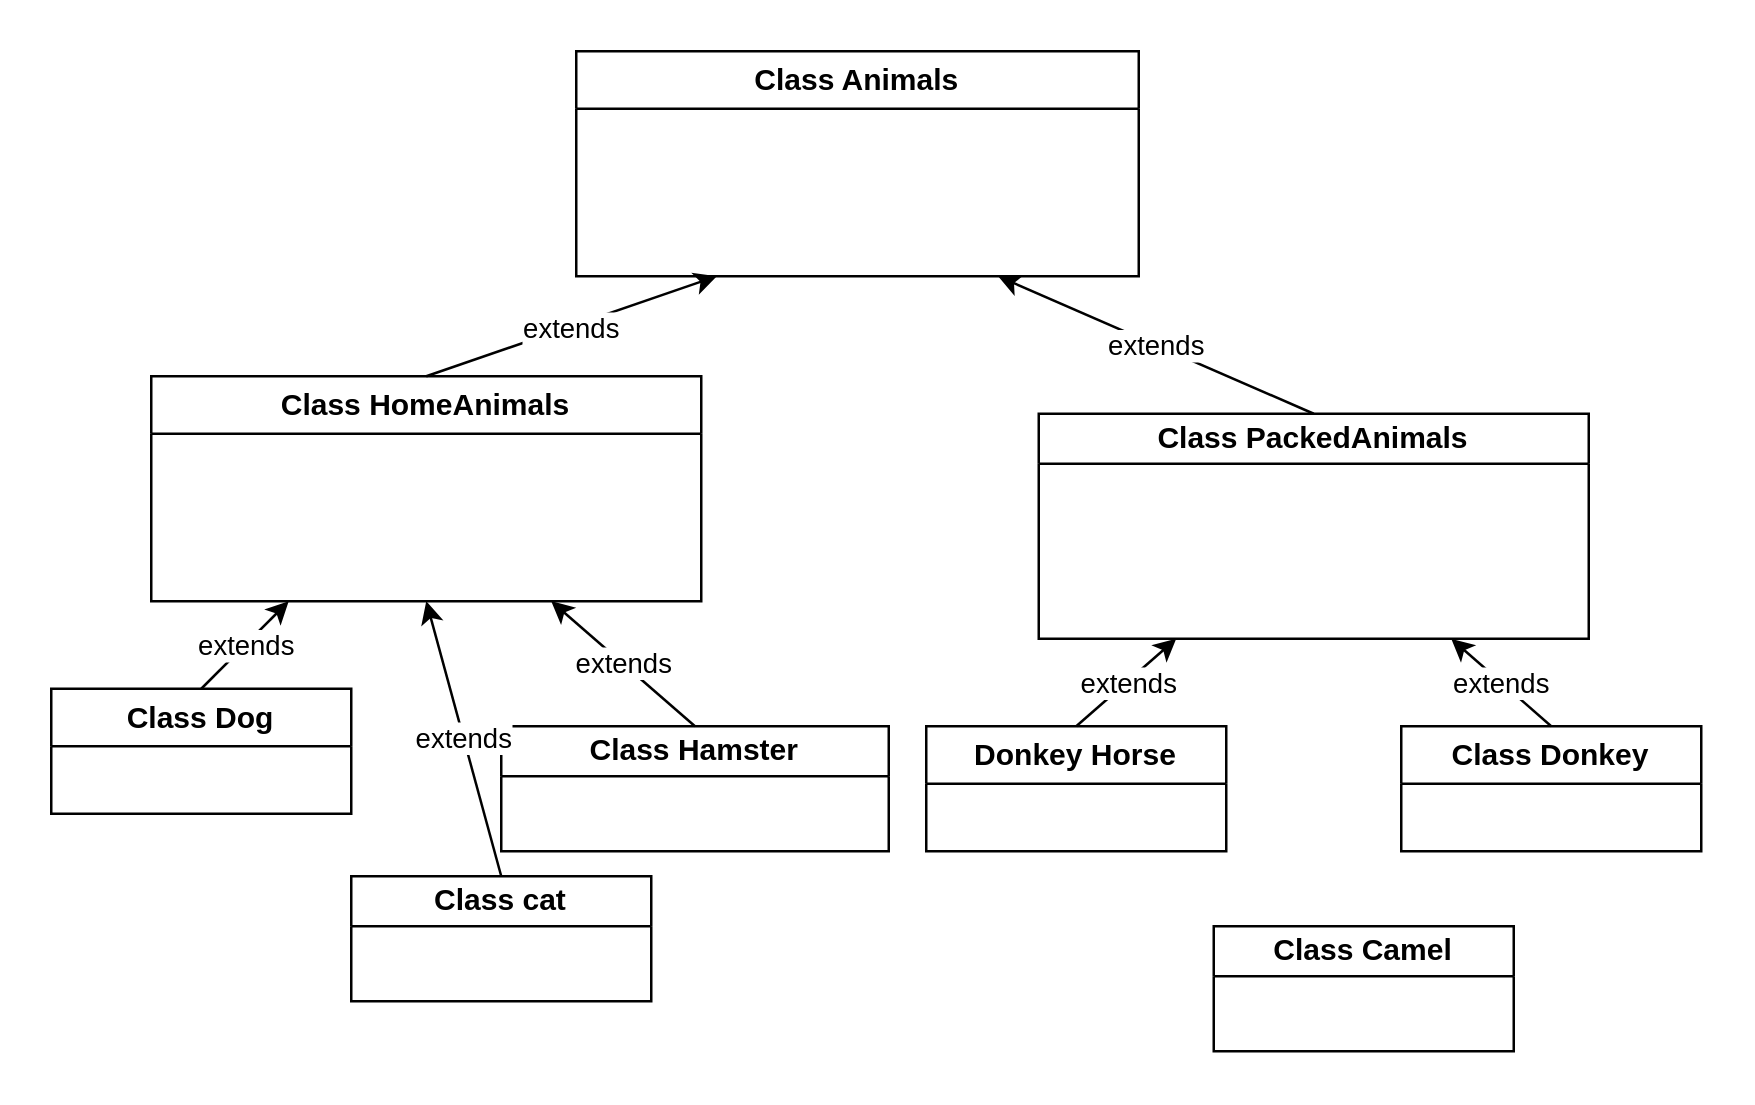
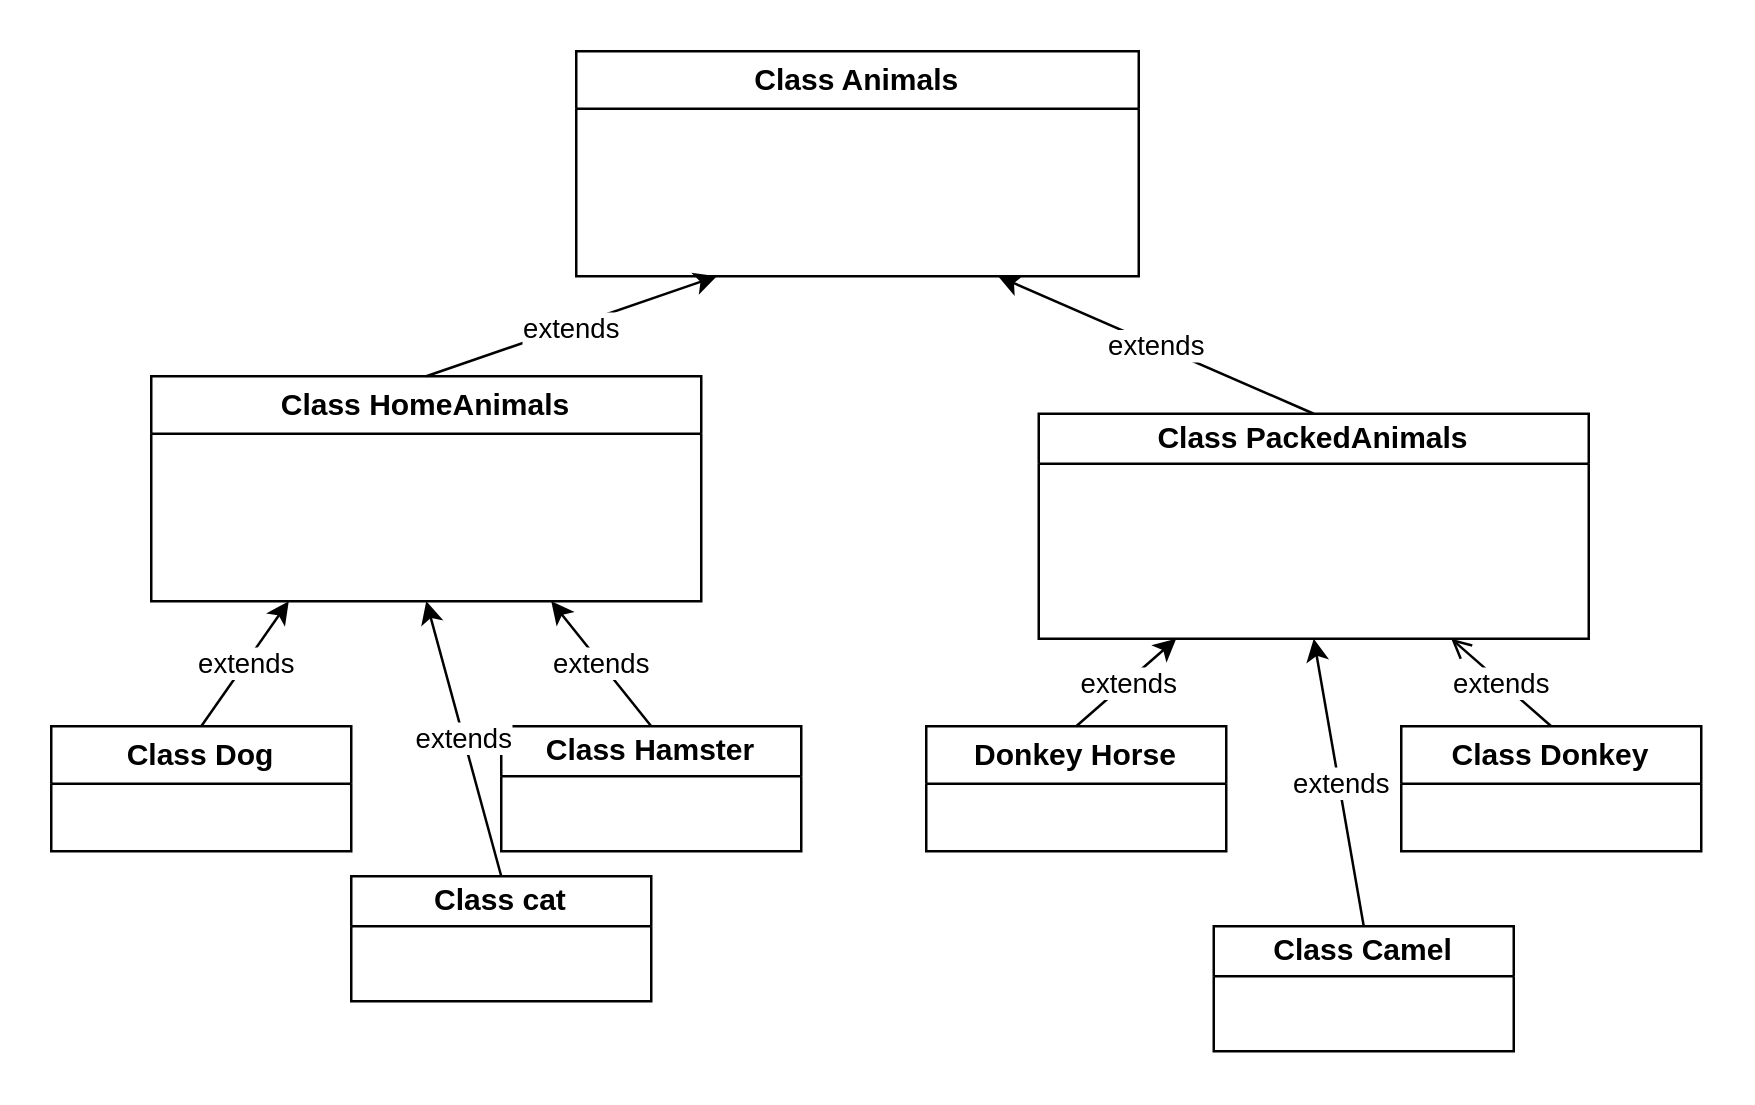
edge "Class Donkey" -> "Class PackedAnimals": arrowhead classic -> open
node "Class Dog": moved (201, 751) -> (201, 789)
node "Class Hamster": size 388x125 -> 300x125
edge "Class Camel" -> "Class PackedAnimals": added, label "extends"
